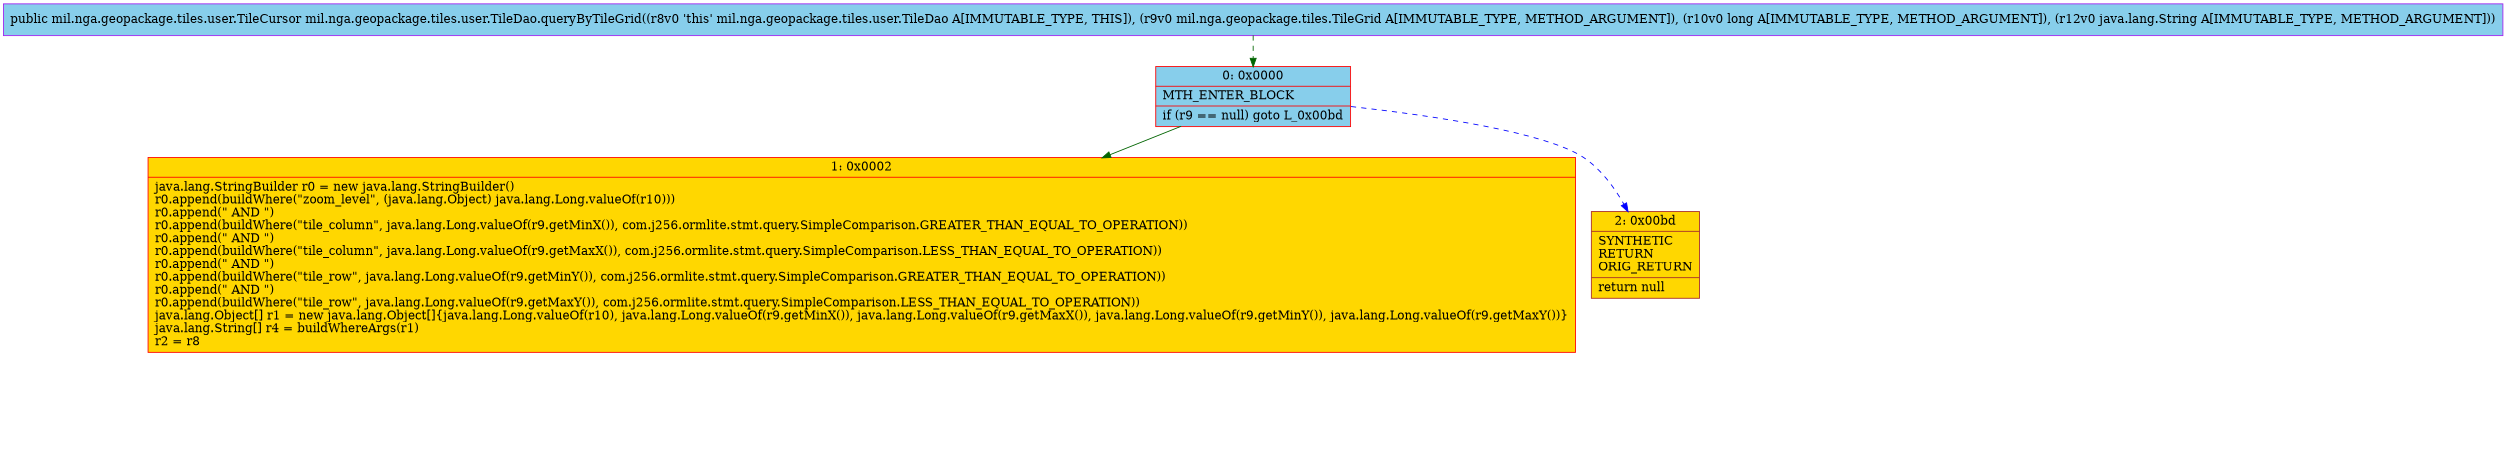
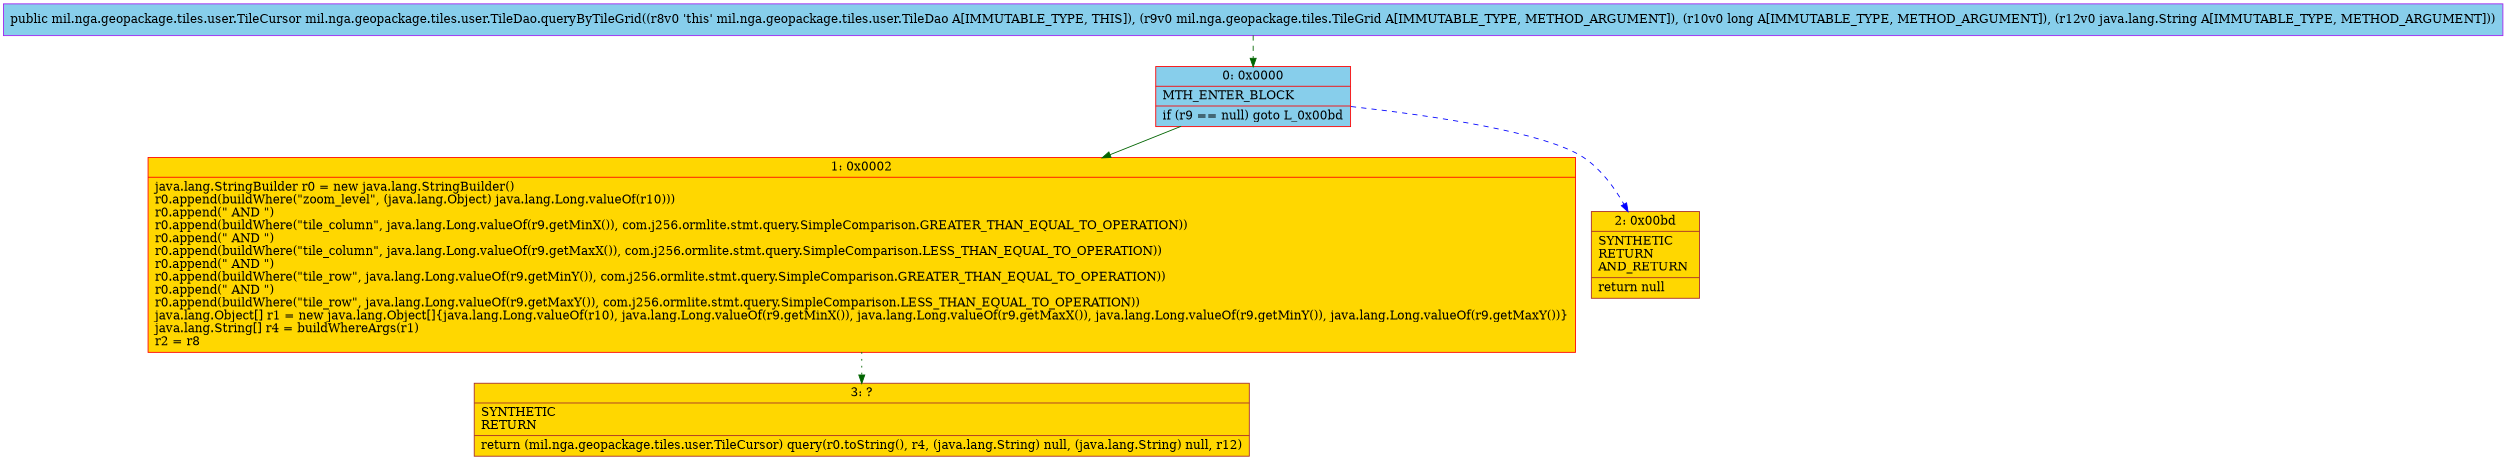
node "2: 0x00bd": text "ORIG_RETURN" -> "AND_RETURN"
node "3: ?": added
